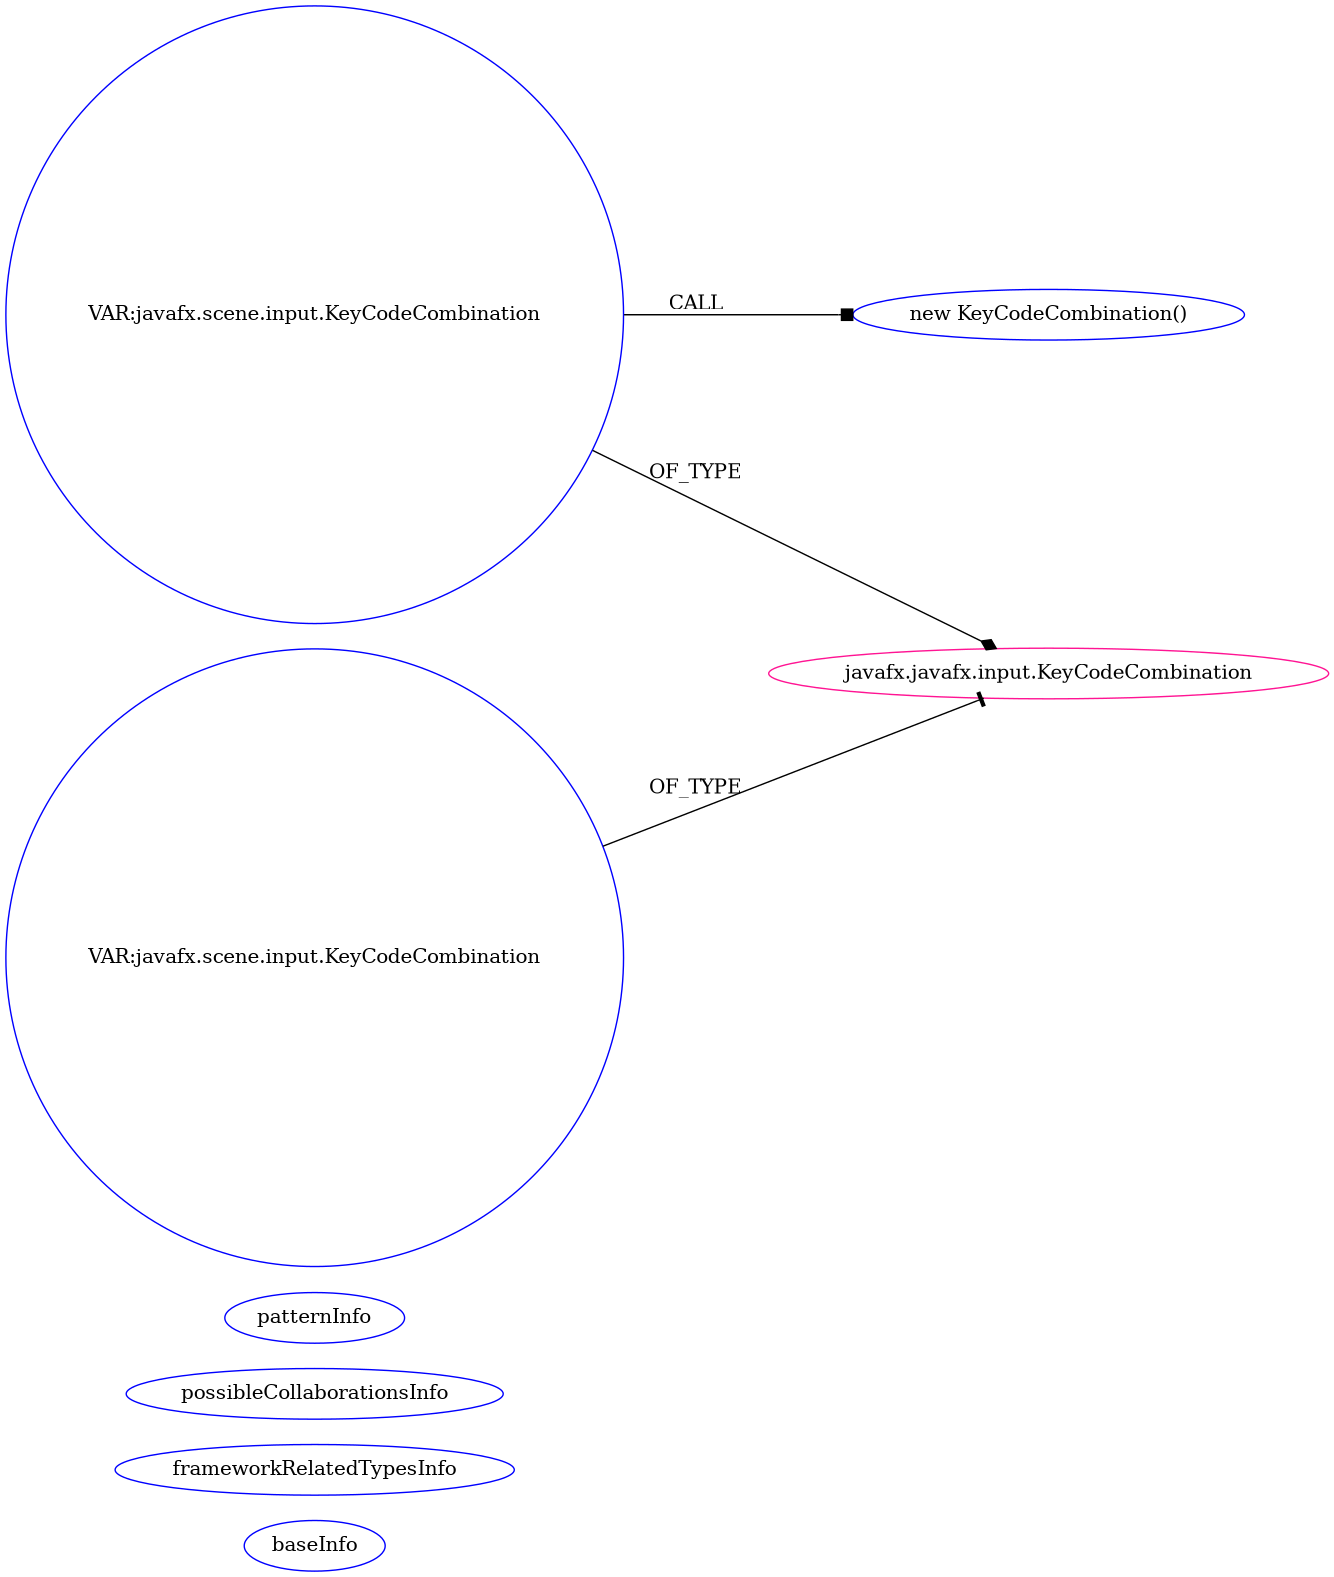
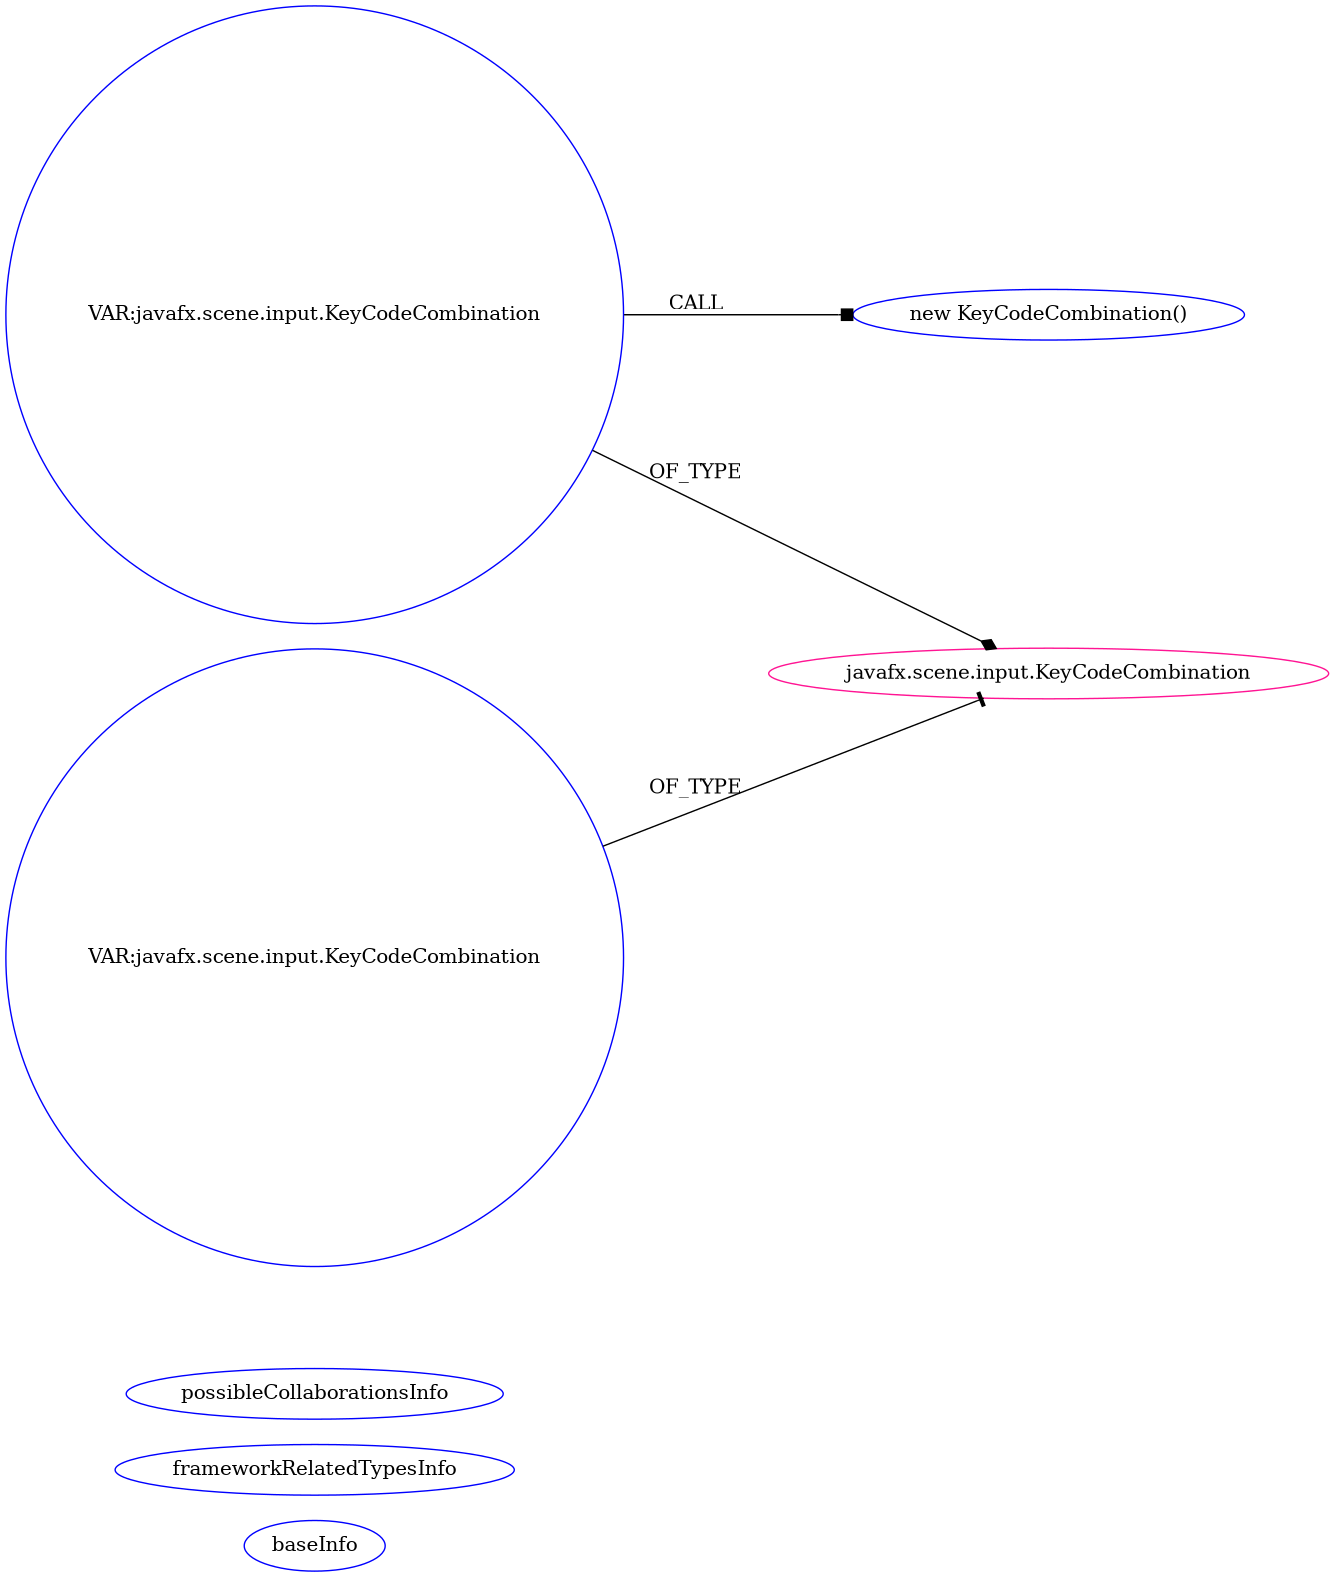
node "javafx.javafx.input.KeyCodeCombination": label "javafx.javafx.input.KeyCodeCombination" -> "javafx.scene.input.KeyCodeCombination"
node "patternInfo": removed
